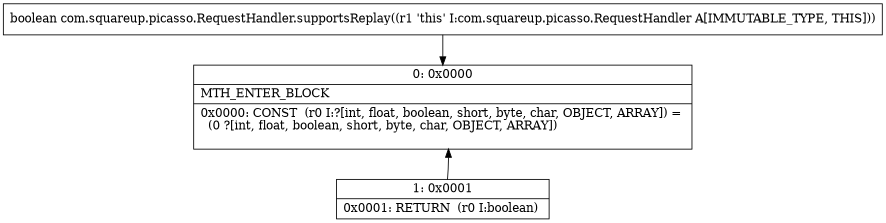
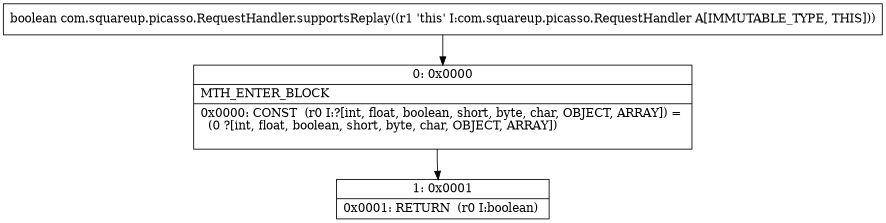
edge "1: 0x0001" -> "0: 0x0000": reversed
